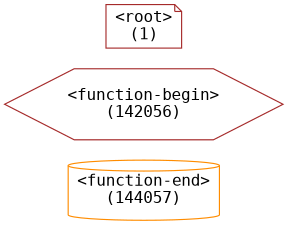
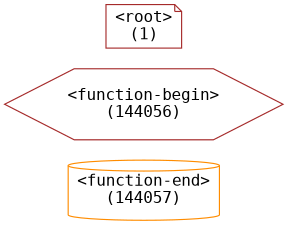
node "<function-begin> (142056)": label "<function-begin> (142056)" -> "<function-begin> (144056)"
